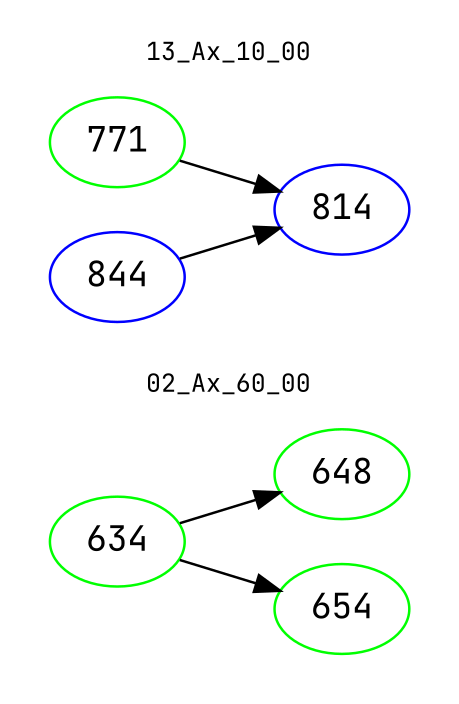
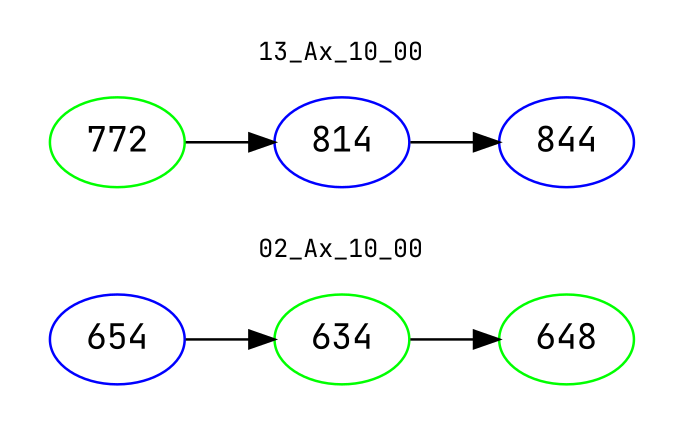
node "771": label "771" -> "772"
edge "844" -> "814": reversed
cluster "02_Ax_60_00": label "02_Ax_60_00" -> "02_Ax_10_00"
edge "634" -> "654": reversed
node "654": color green -> blue
